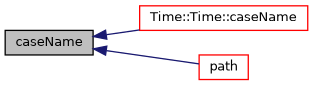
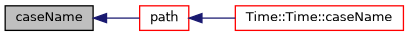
edge "Time::Time::caseName" -> "caseName": now "Time::Time::caseName" -> "path"
